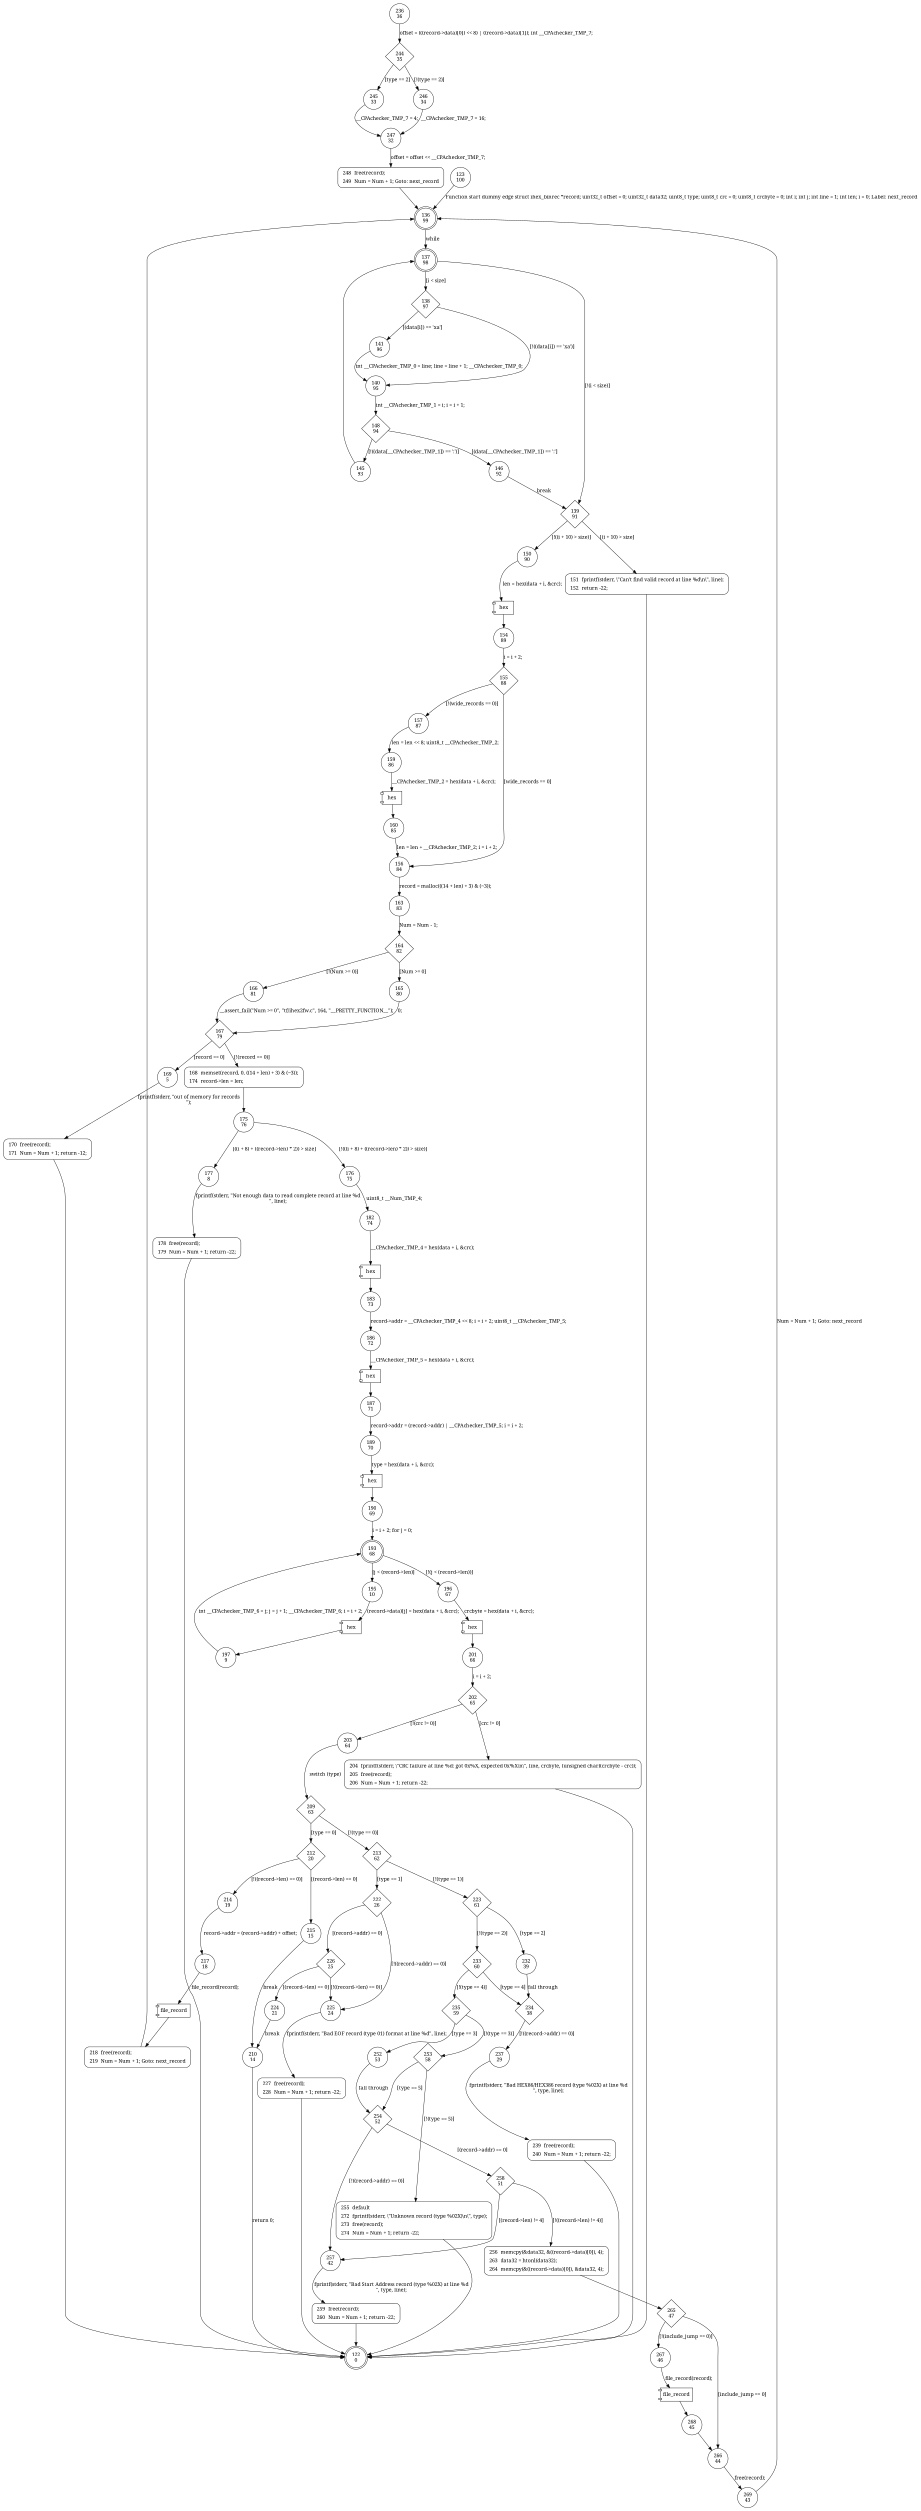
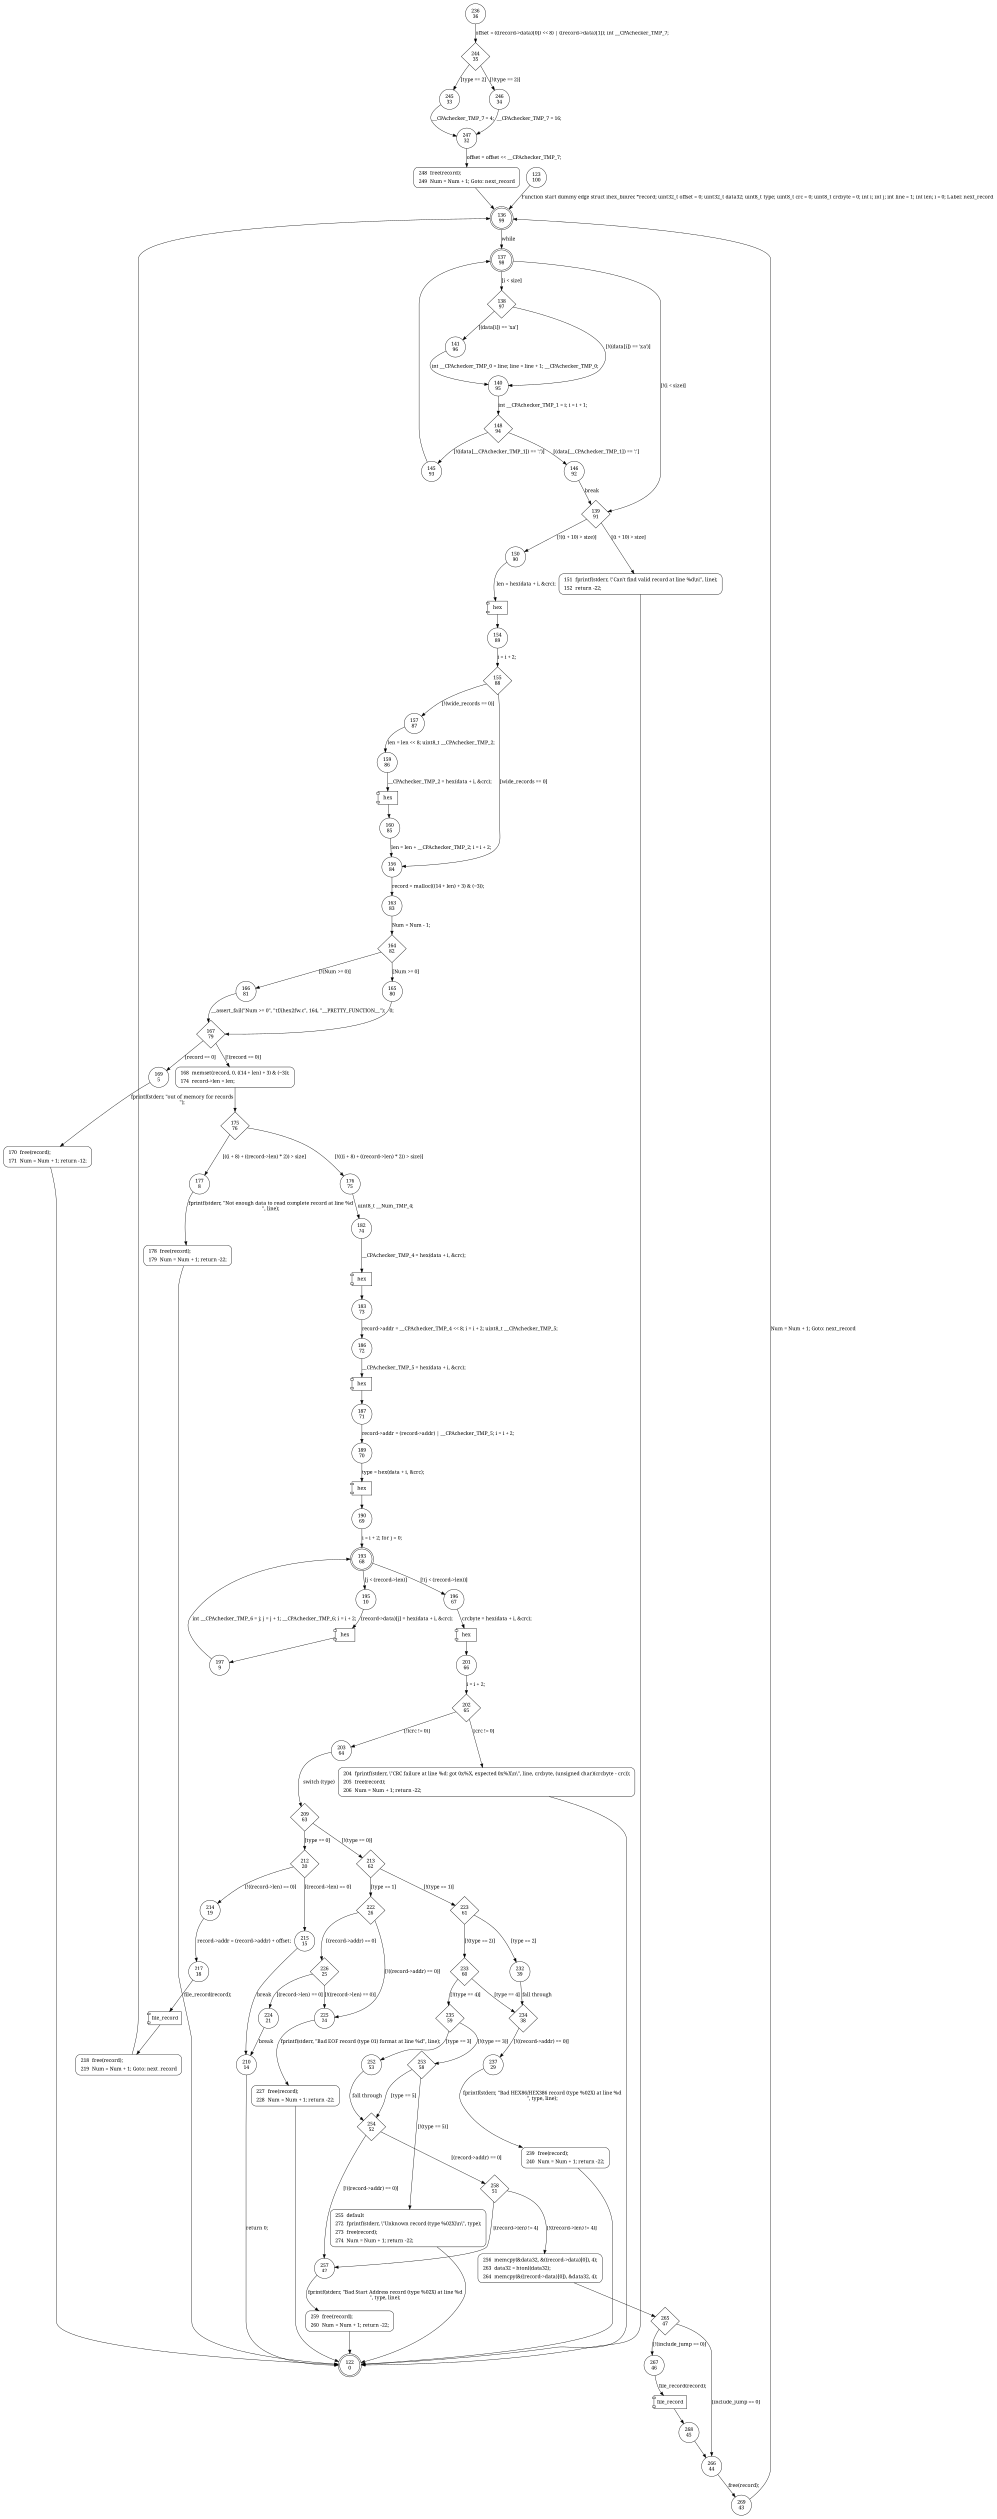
node "175 76": shape circle -> diamond
